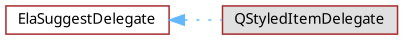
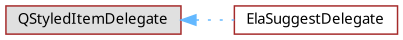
edge "QStyledItemDelegate" -> "ElaSuggestDelegate": reversed
